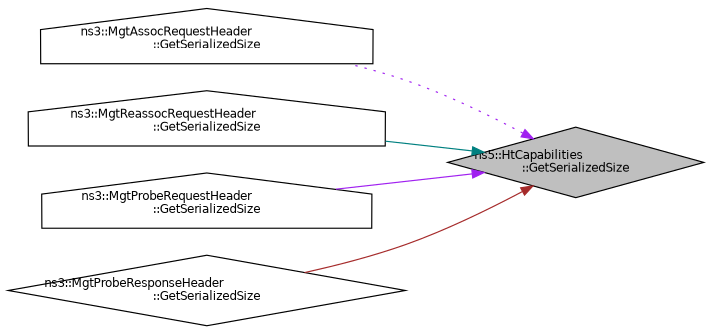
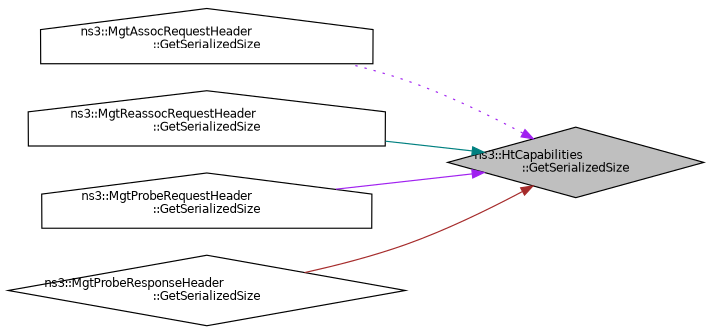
node "ns5::HtCapabilities ::GetSerializedSize": label "ns5::HtCapabilities ::GetSerializedSize" -> "ns3::HtCapabilities ::GetSerializedSize"
